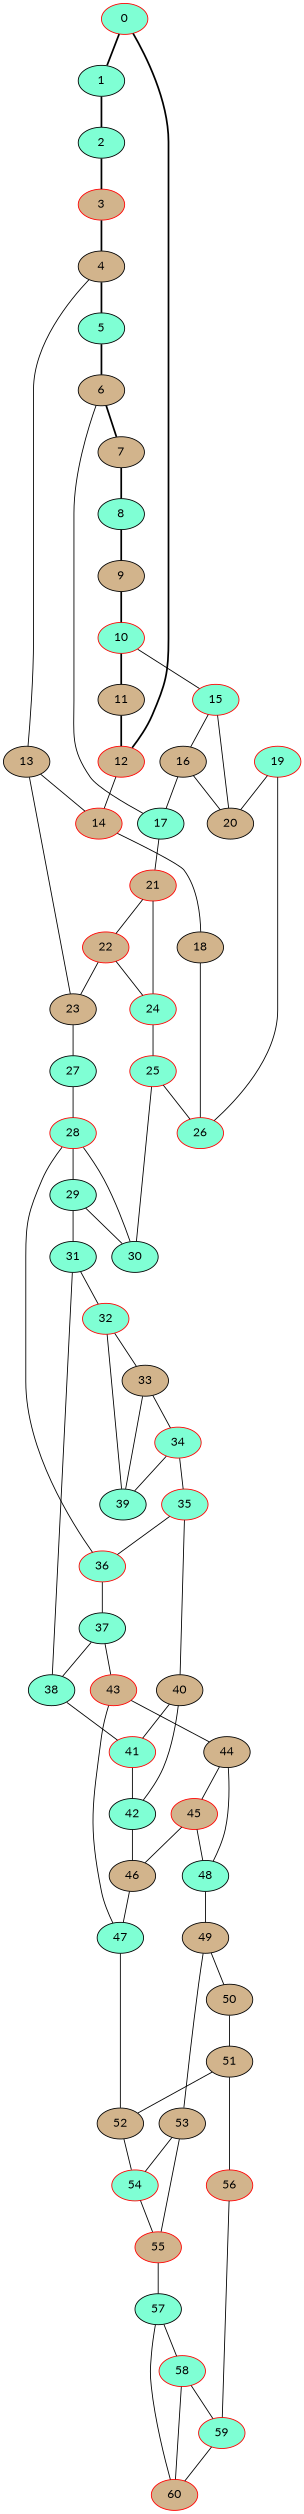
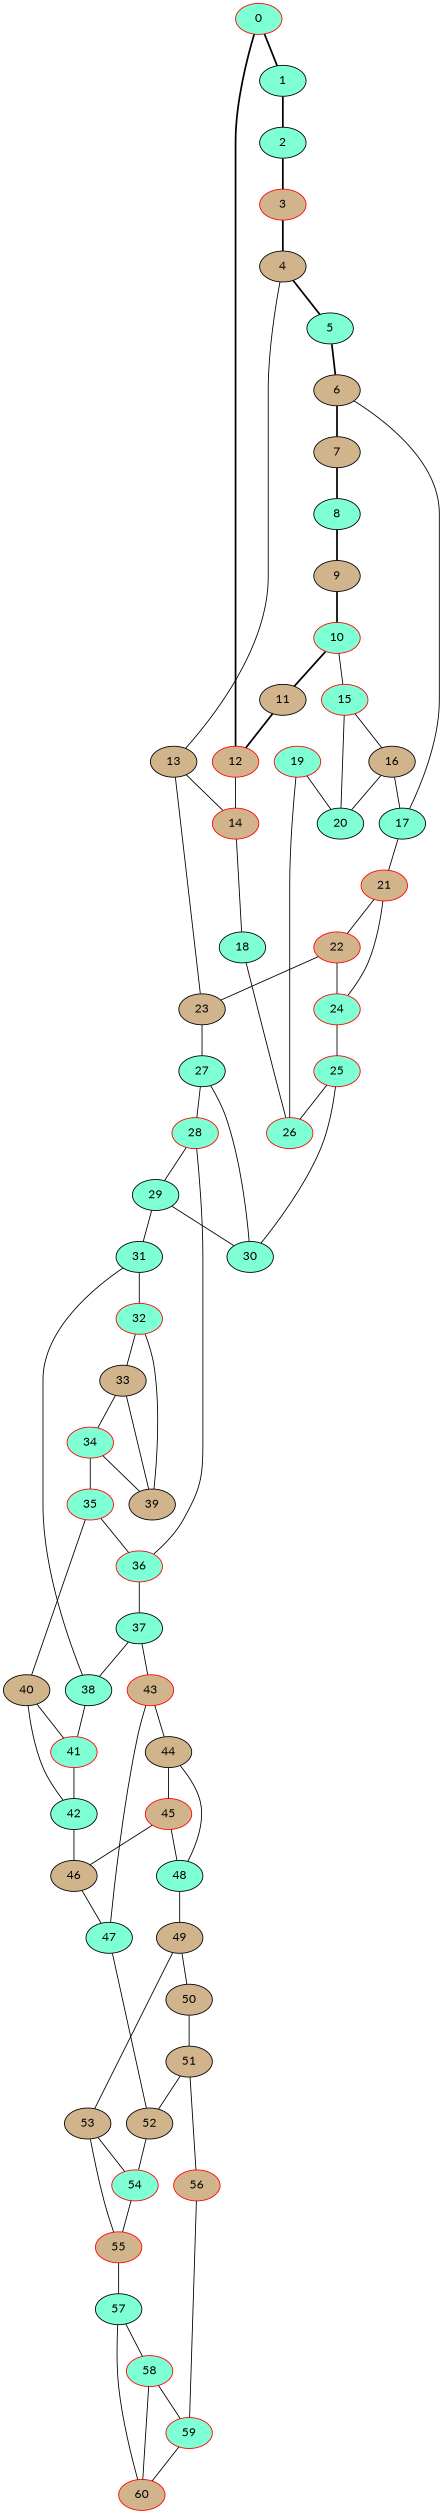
node "20": fillcolor tan -> aquamarine
node "18": fillcolor tan -> aquamarine
edge "28" -- "30": now "27" -- "30"
node "39": fillcolor aquamarine -> tan
